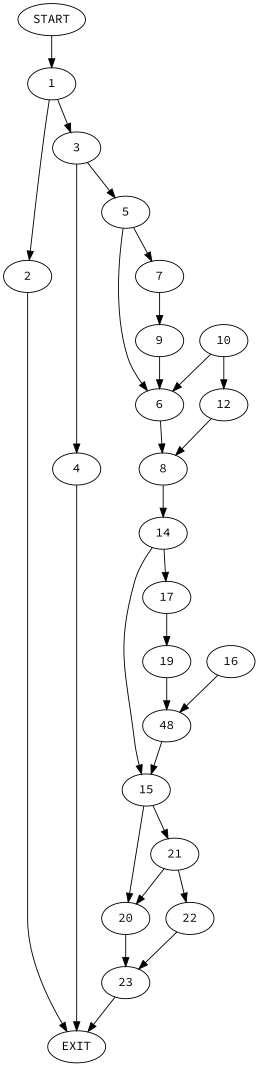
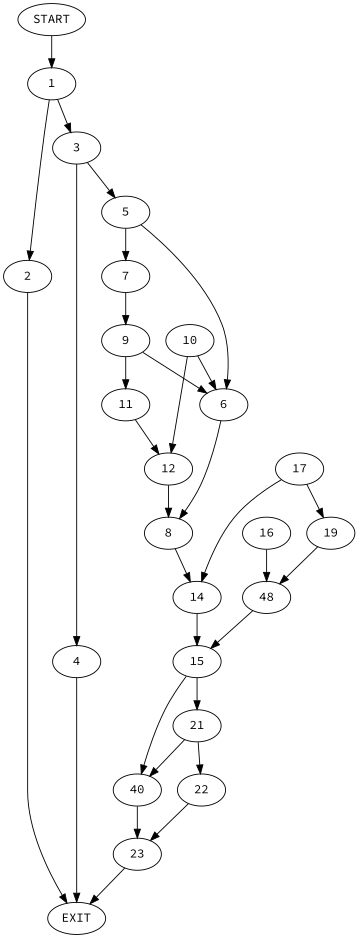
node "11": added
edge "14" -> "17": reversed
node "20": label "20" -> "40"
